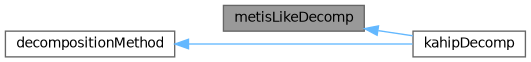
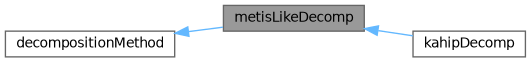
edge "kahipDecomp" -> "decompositionMethod": now "metisLikeDecomp" -> "decompositionMethod"
